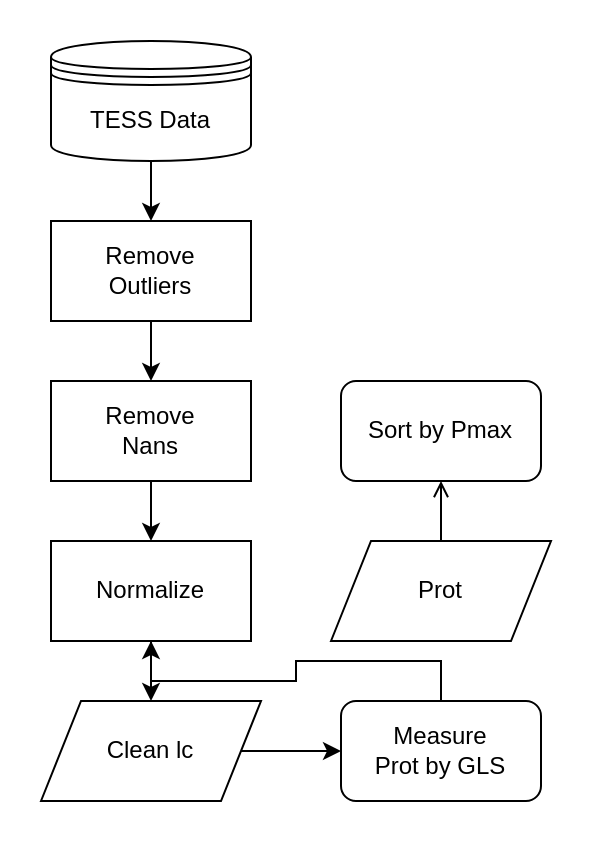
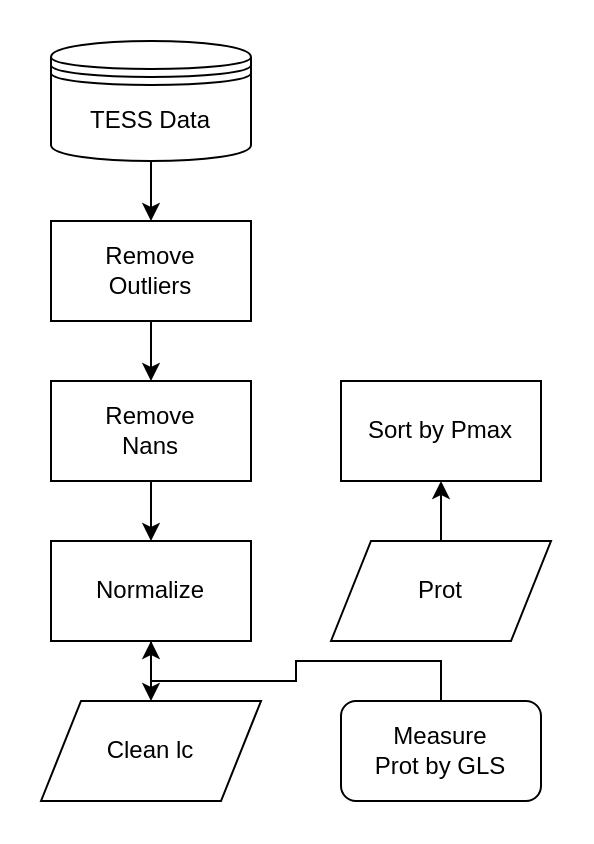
node "Sort by Pmax": shape rounded rectangle -> rectangle
edge "Prot" -> "Sort by Pmax": arrowhead open -> classic
edge "Clean lc" -> "Measure Prot by GLS": removed
